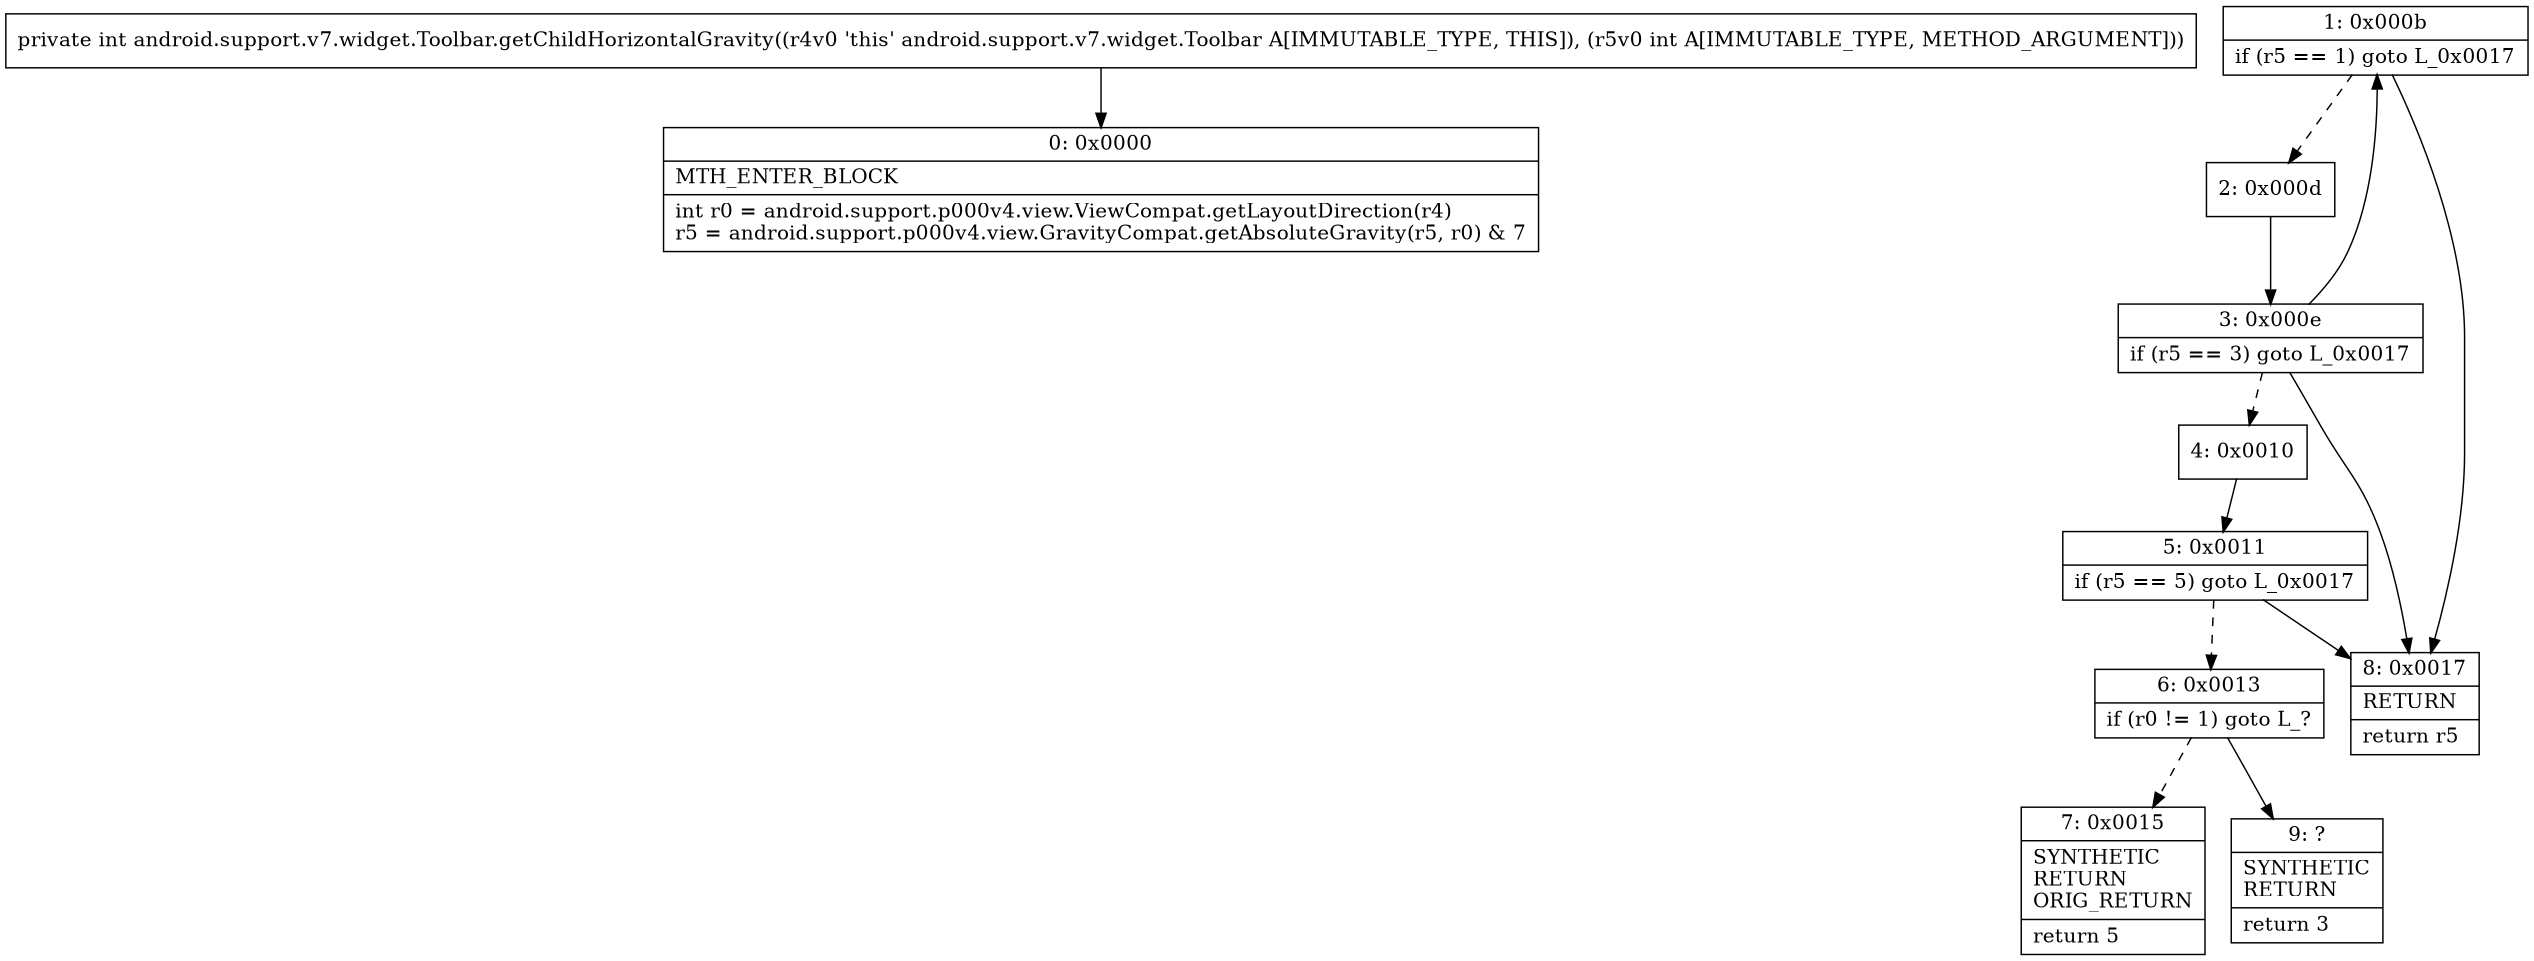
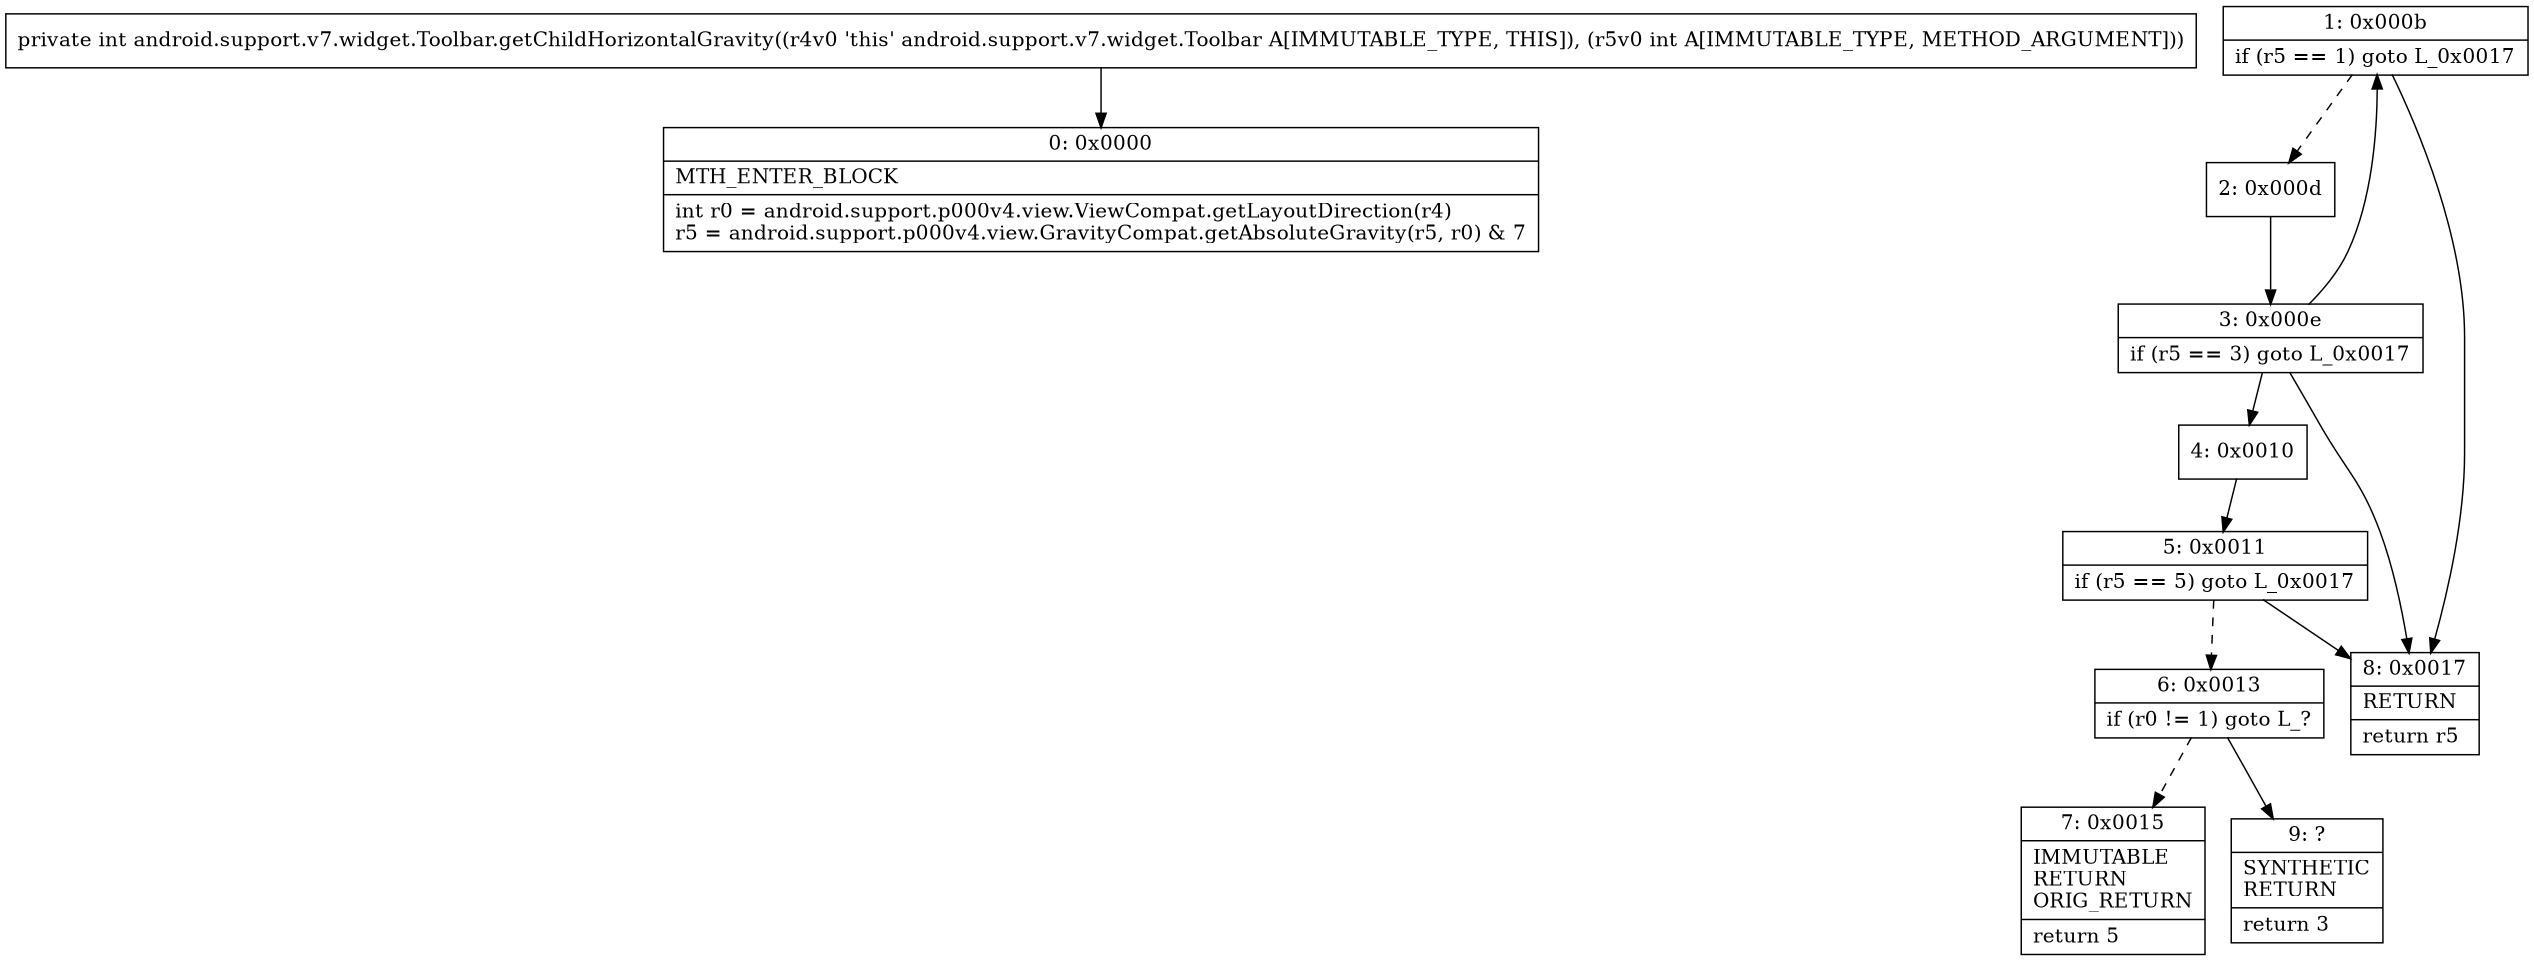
edge "3: 0x000e" -> "4: 0x0010": style dashed -> solid
node "7: 0x0015": text "SYNTHETIC" -> "IMMUTABLE"
